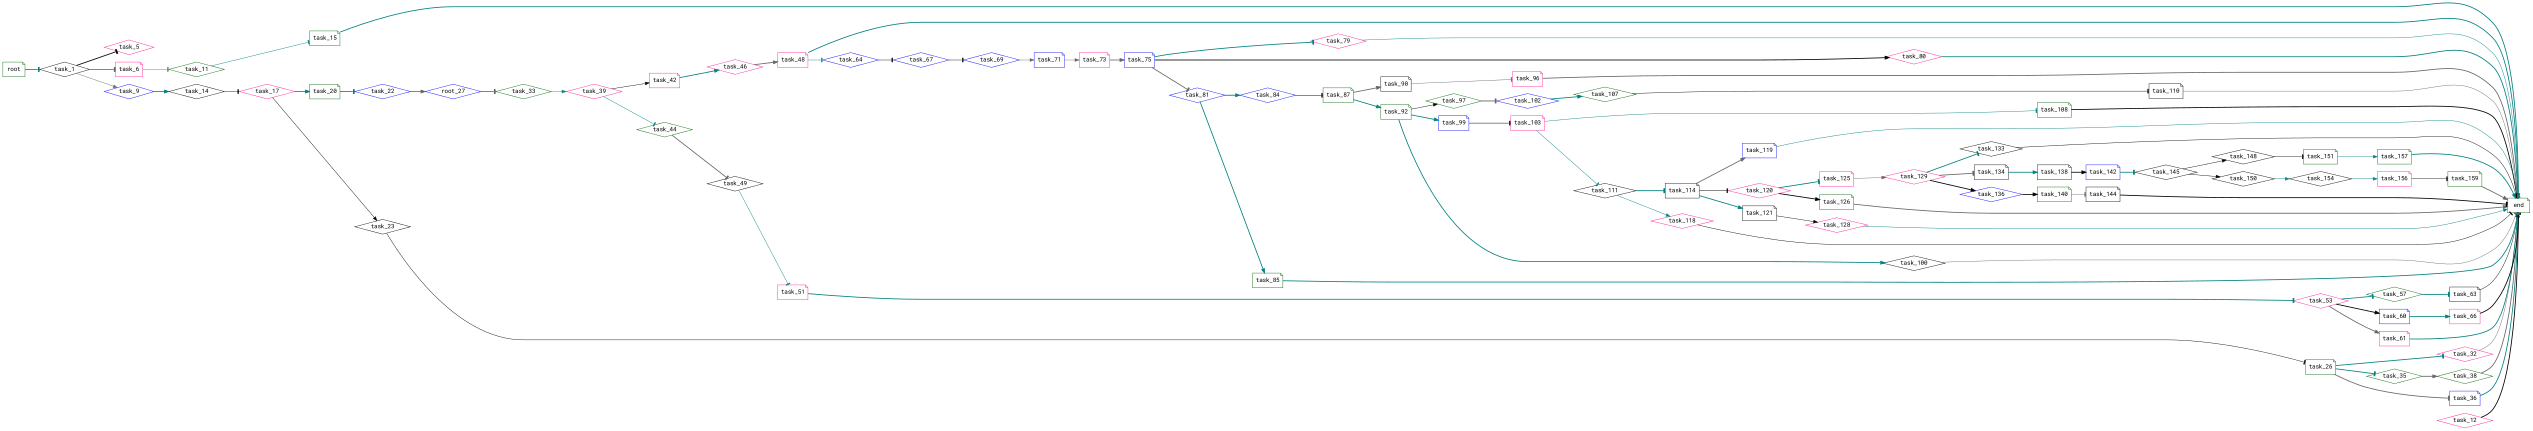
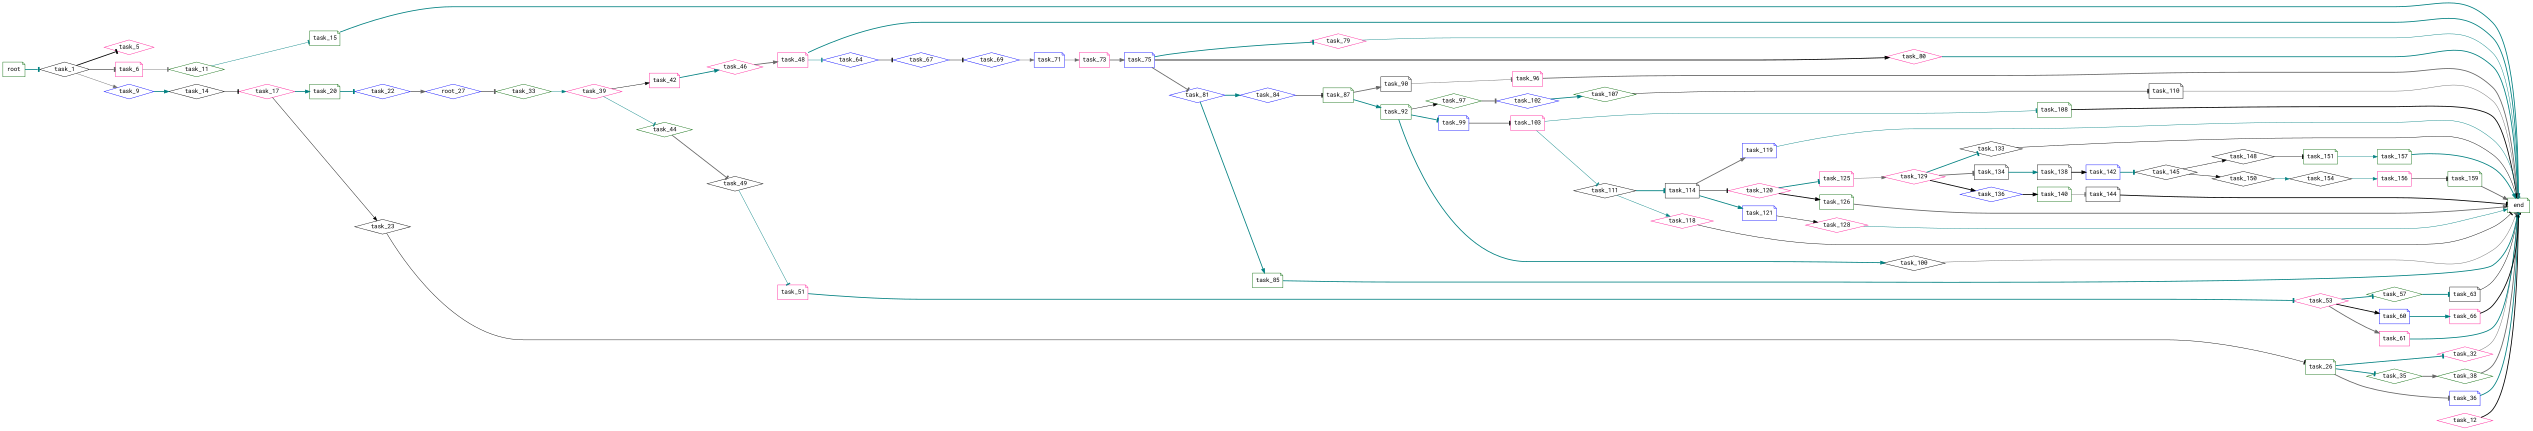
edge "task_92" -> "task_99": arrowhead normal -> tee
node "task_121": color black -> blue
